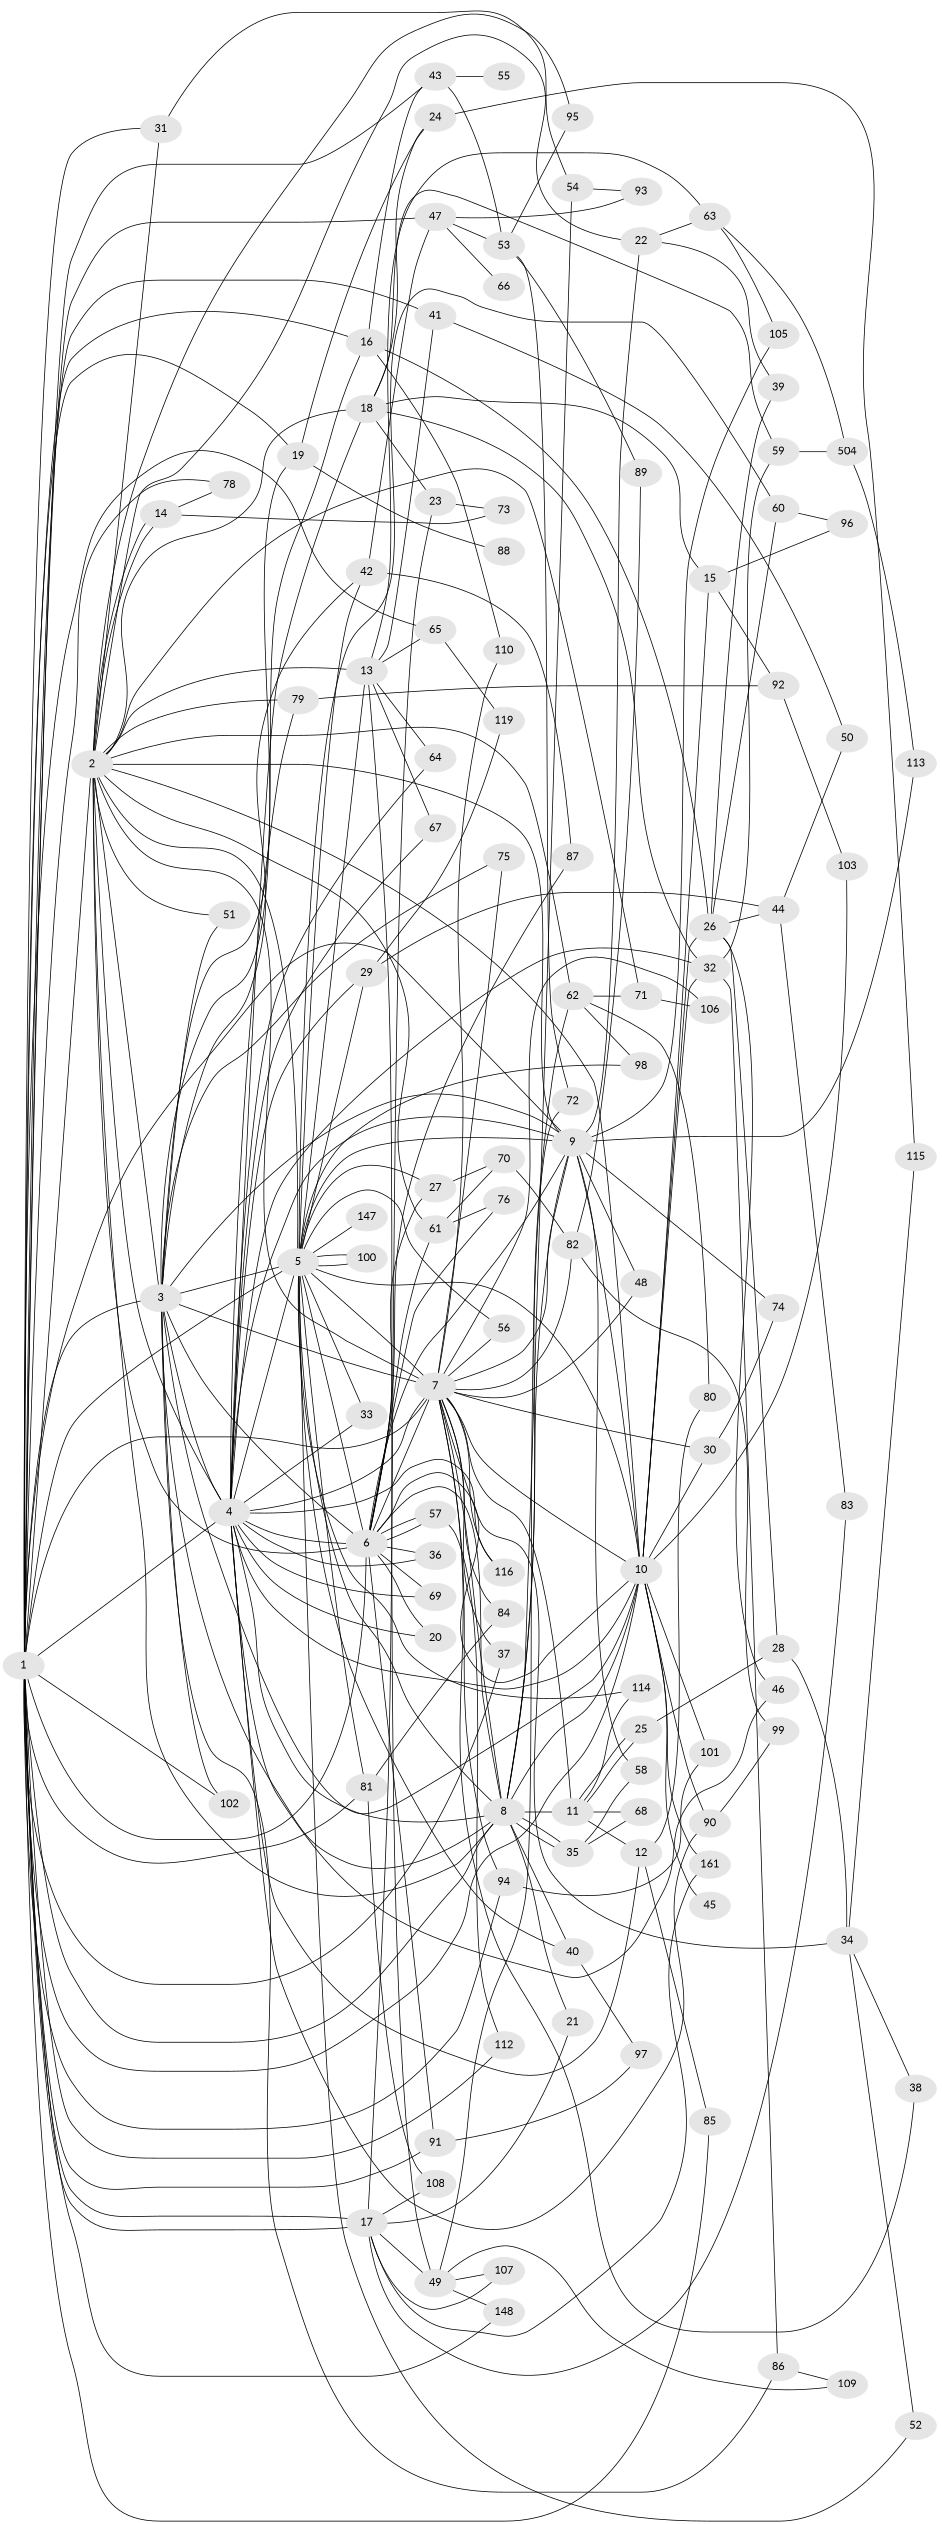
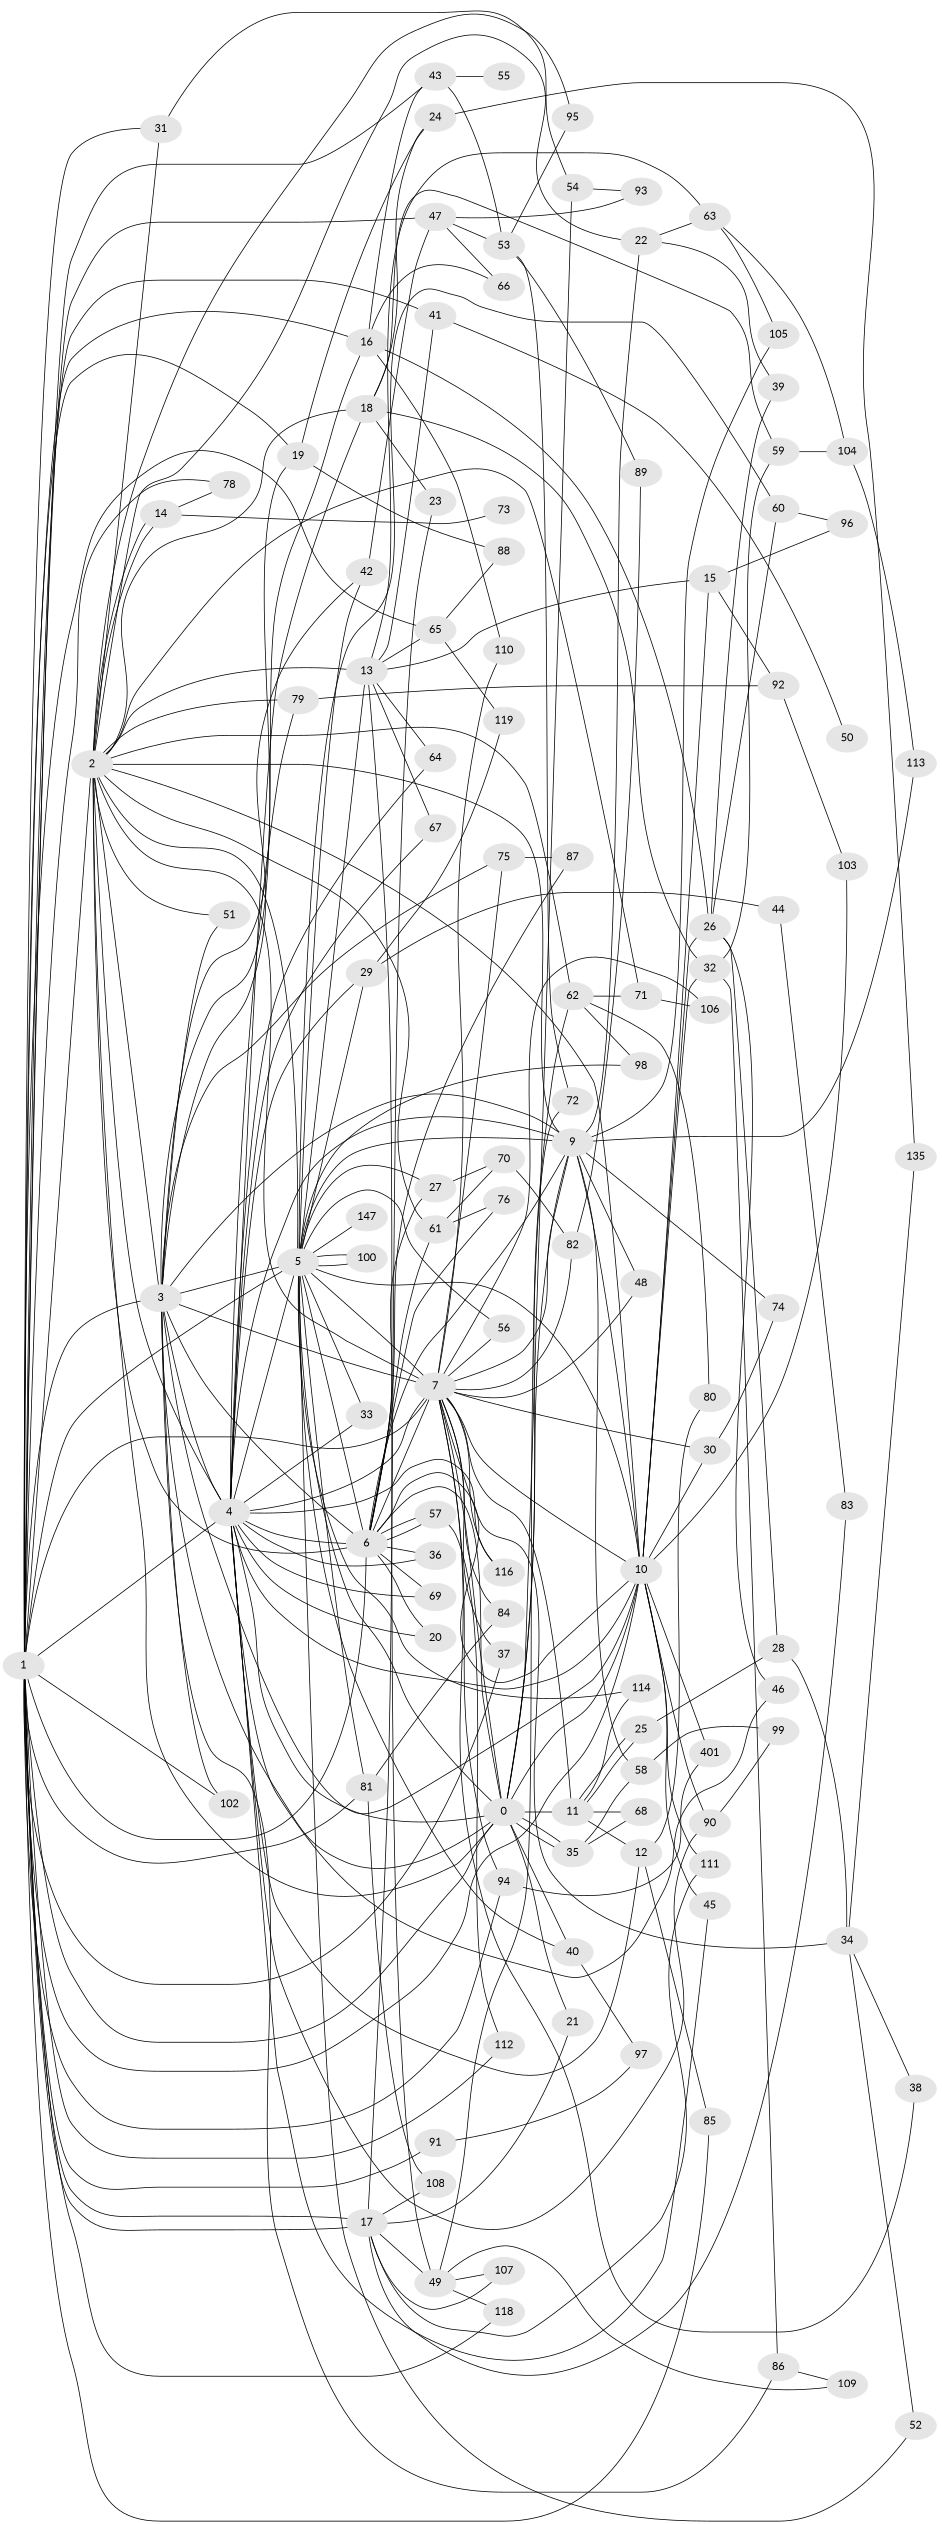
edge "66" -- "16": added
edge "18" -- "15": now "13" -- "15"
node "504": label "504" -> "104"
edge "23" -- "73": removed
edge "88" -- "65": added
edge "42" -- "87": now "75" -- "87"
edge "50" -- "44": removed
edge "44" -- "26": removed
edge "32" -- "4": now "45" -- "4"
edge "9" -- "1": removed
node "115": label "115" -> "135"
edge "82" -- "99": now "58" -- "99"
node "101": label "101" -> "401"
node "8": label "8" -> "0"
edge "6" -- "91": removed
node "161": label "161" -> "111"
node "148": label "148" -> "118"
